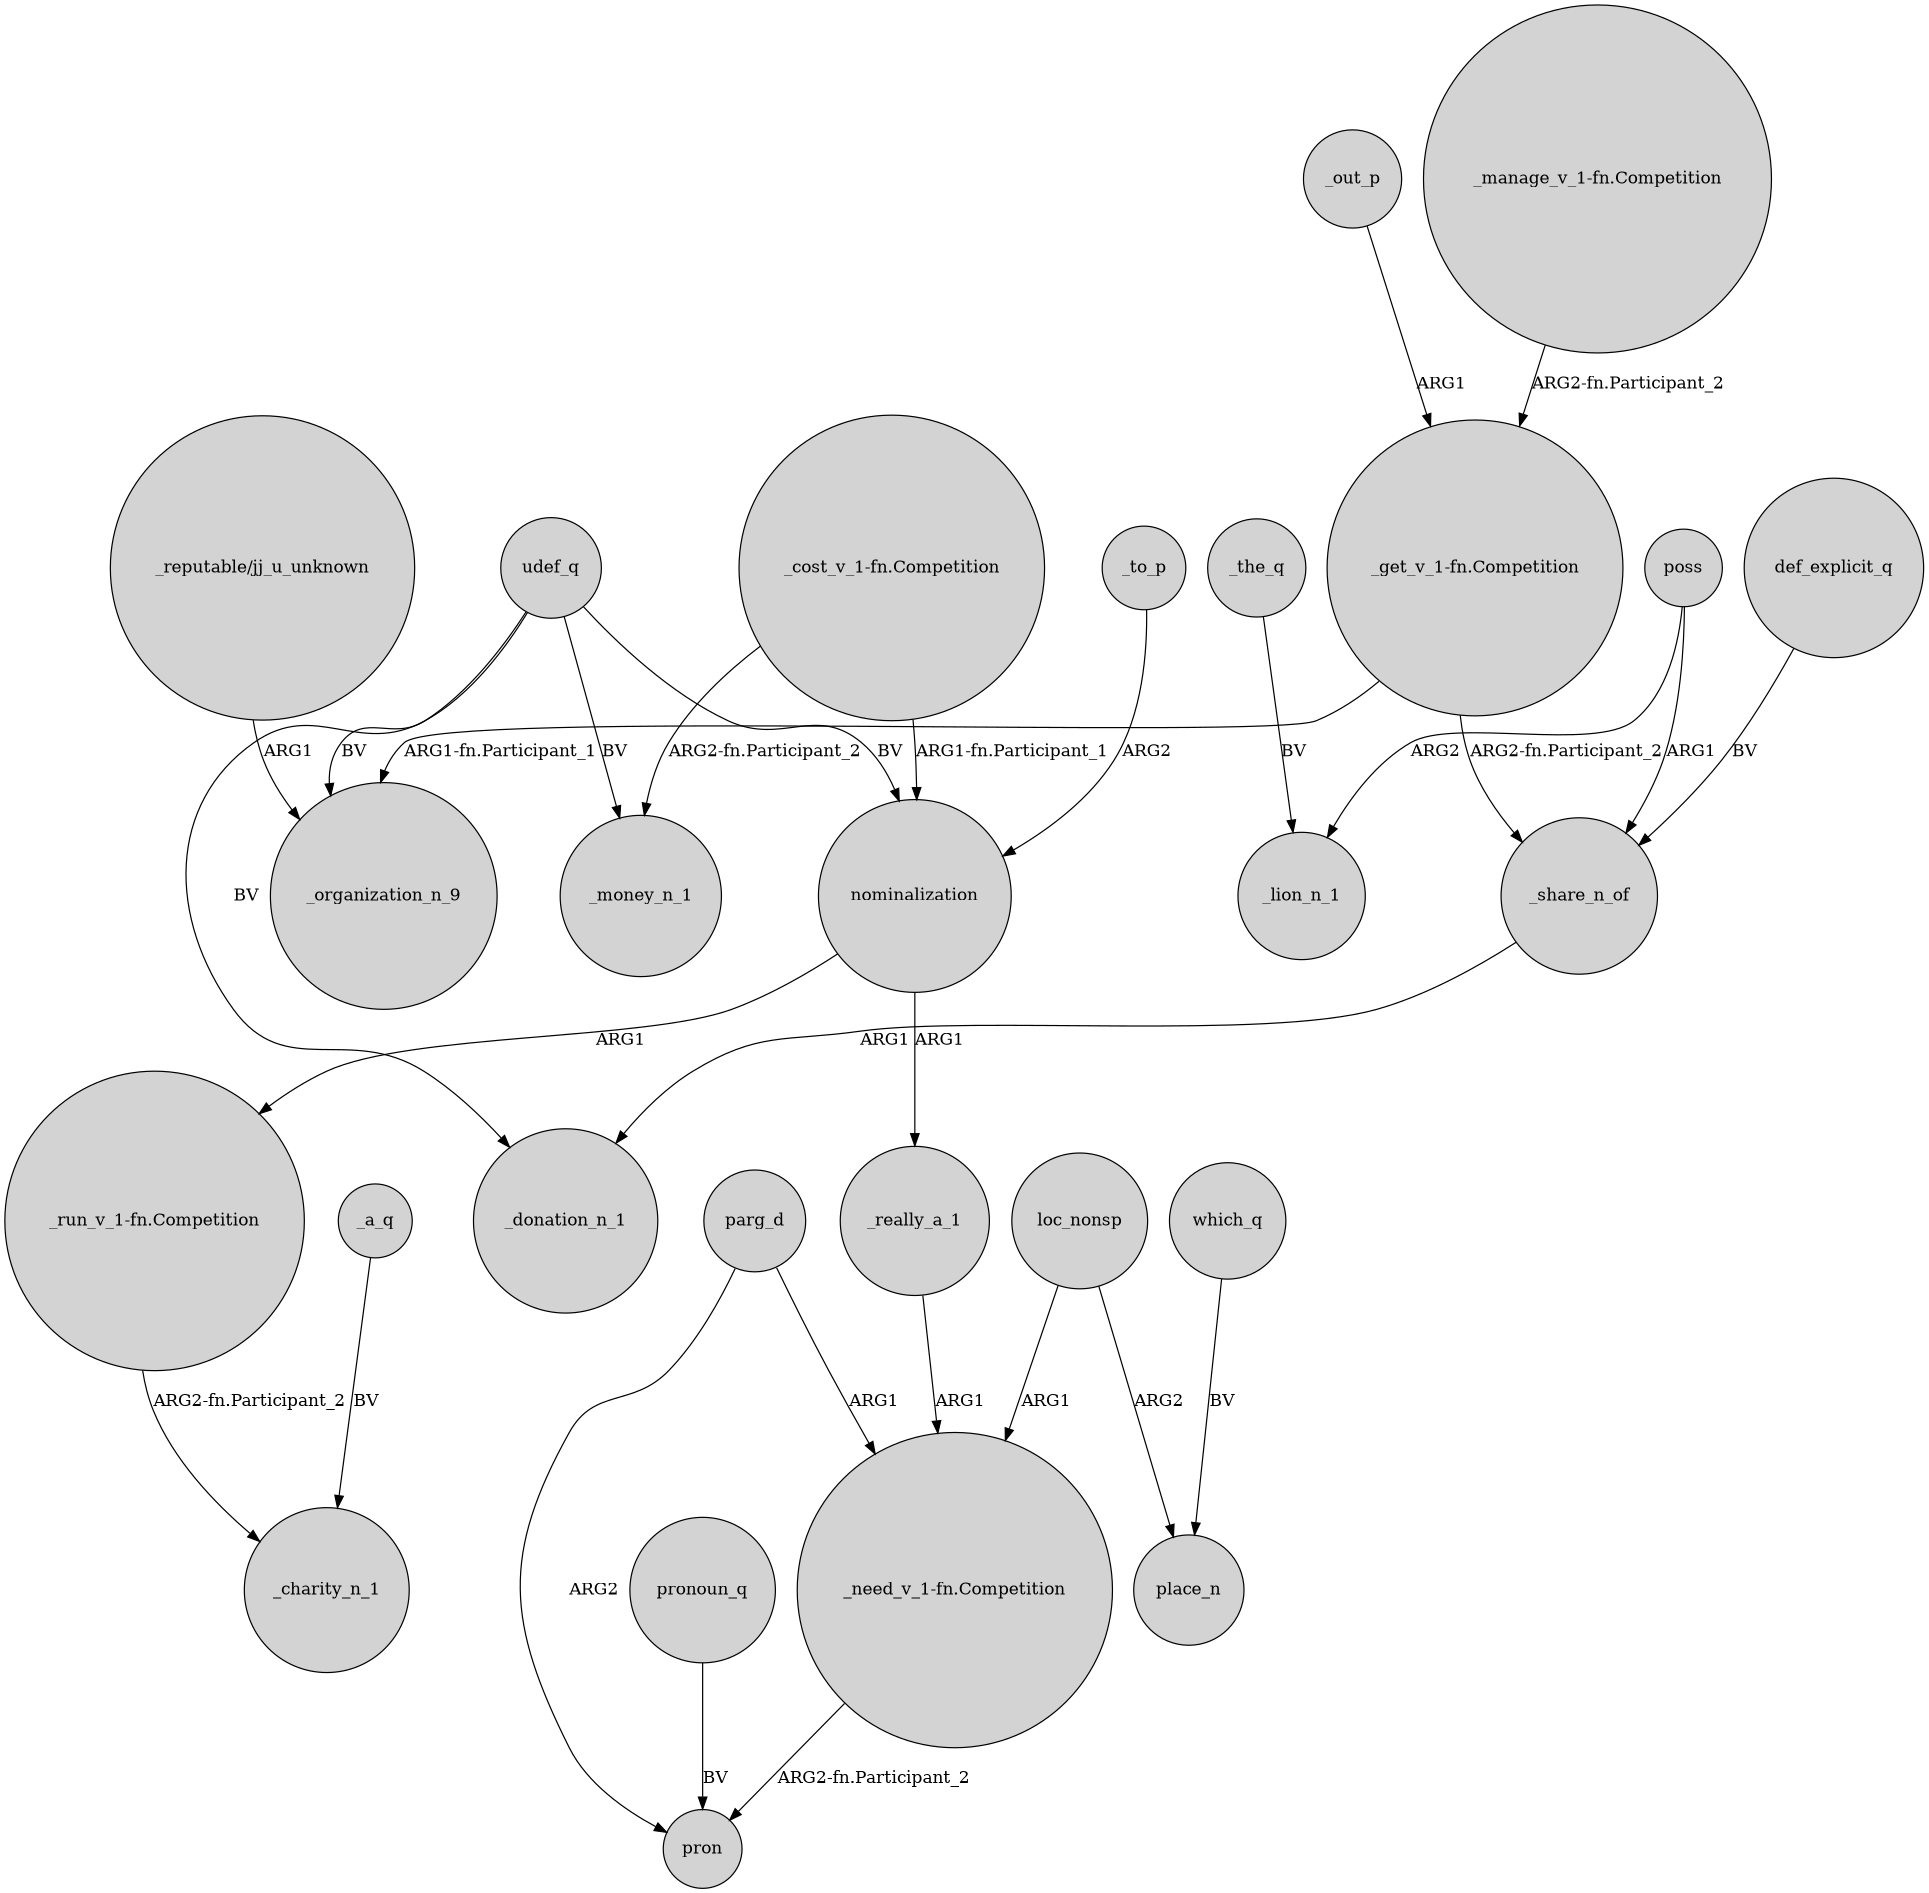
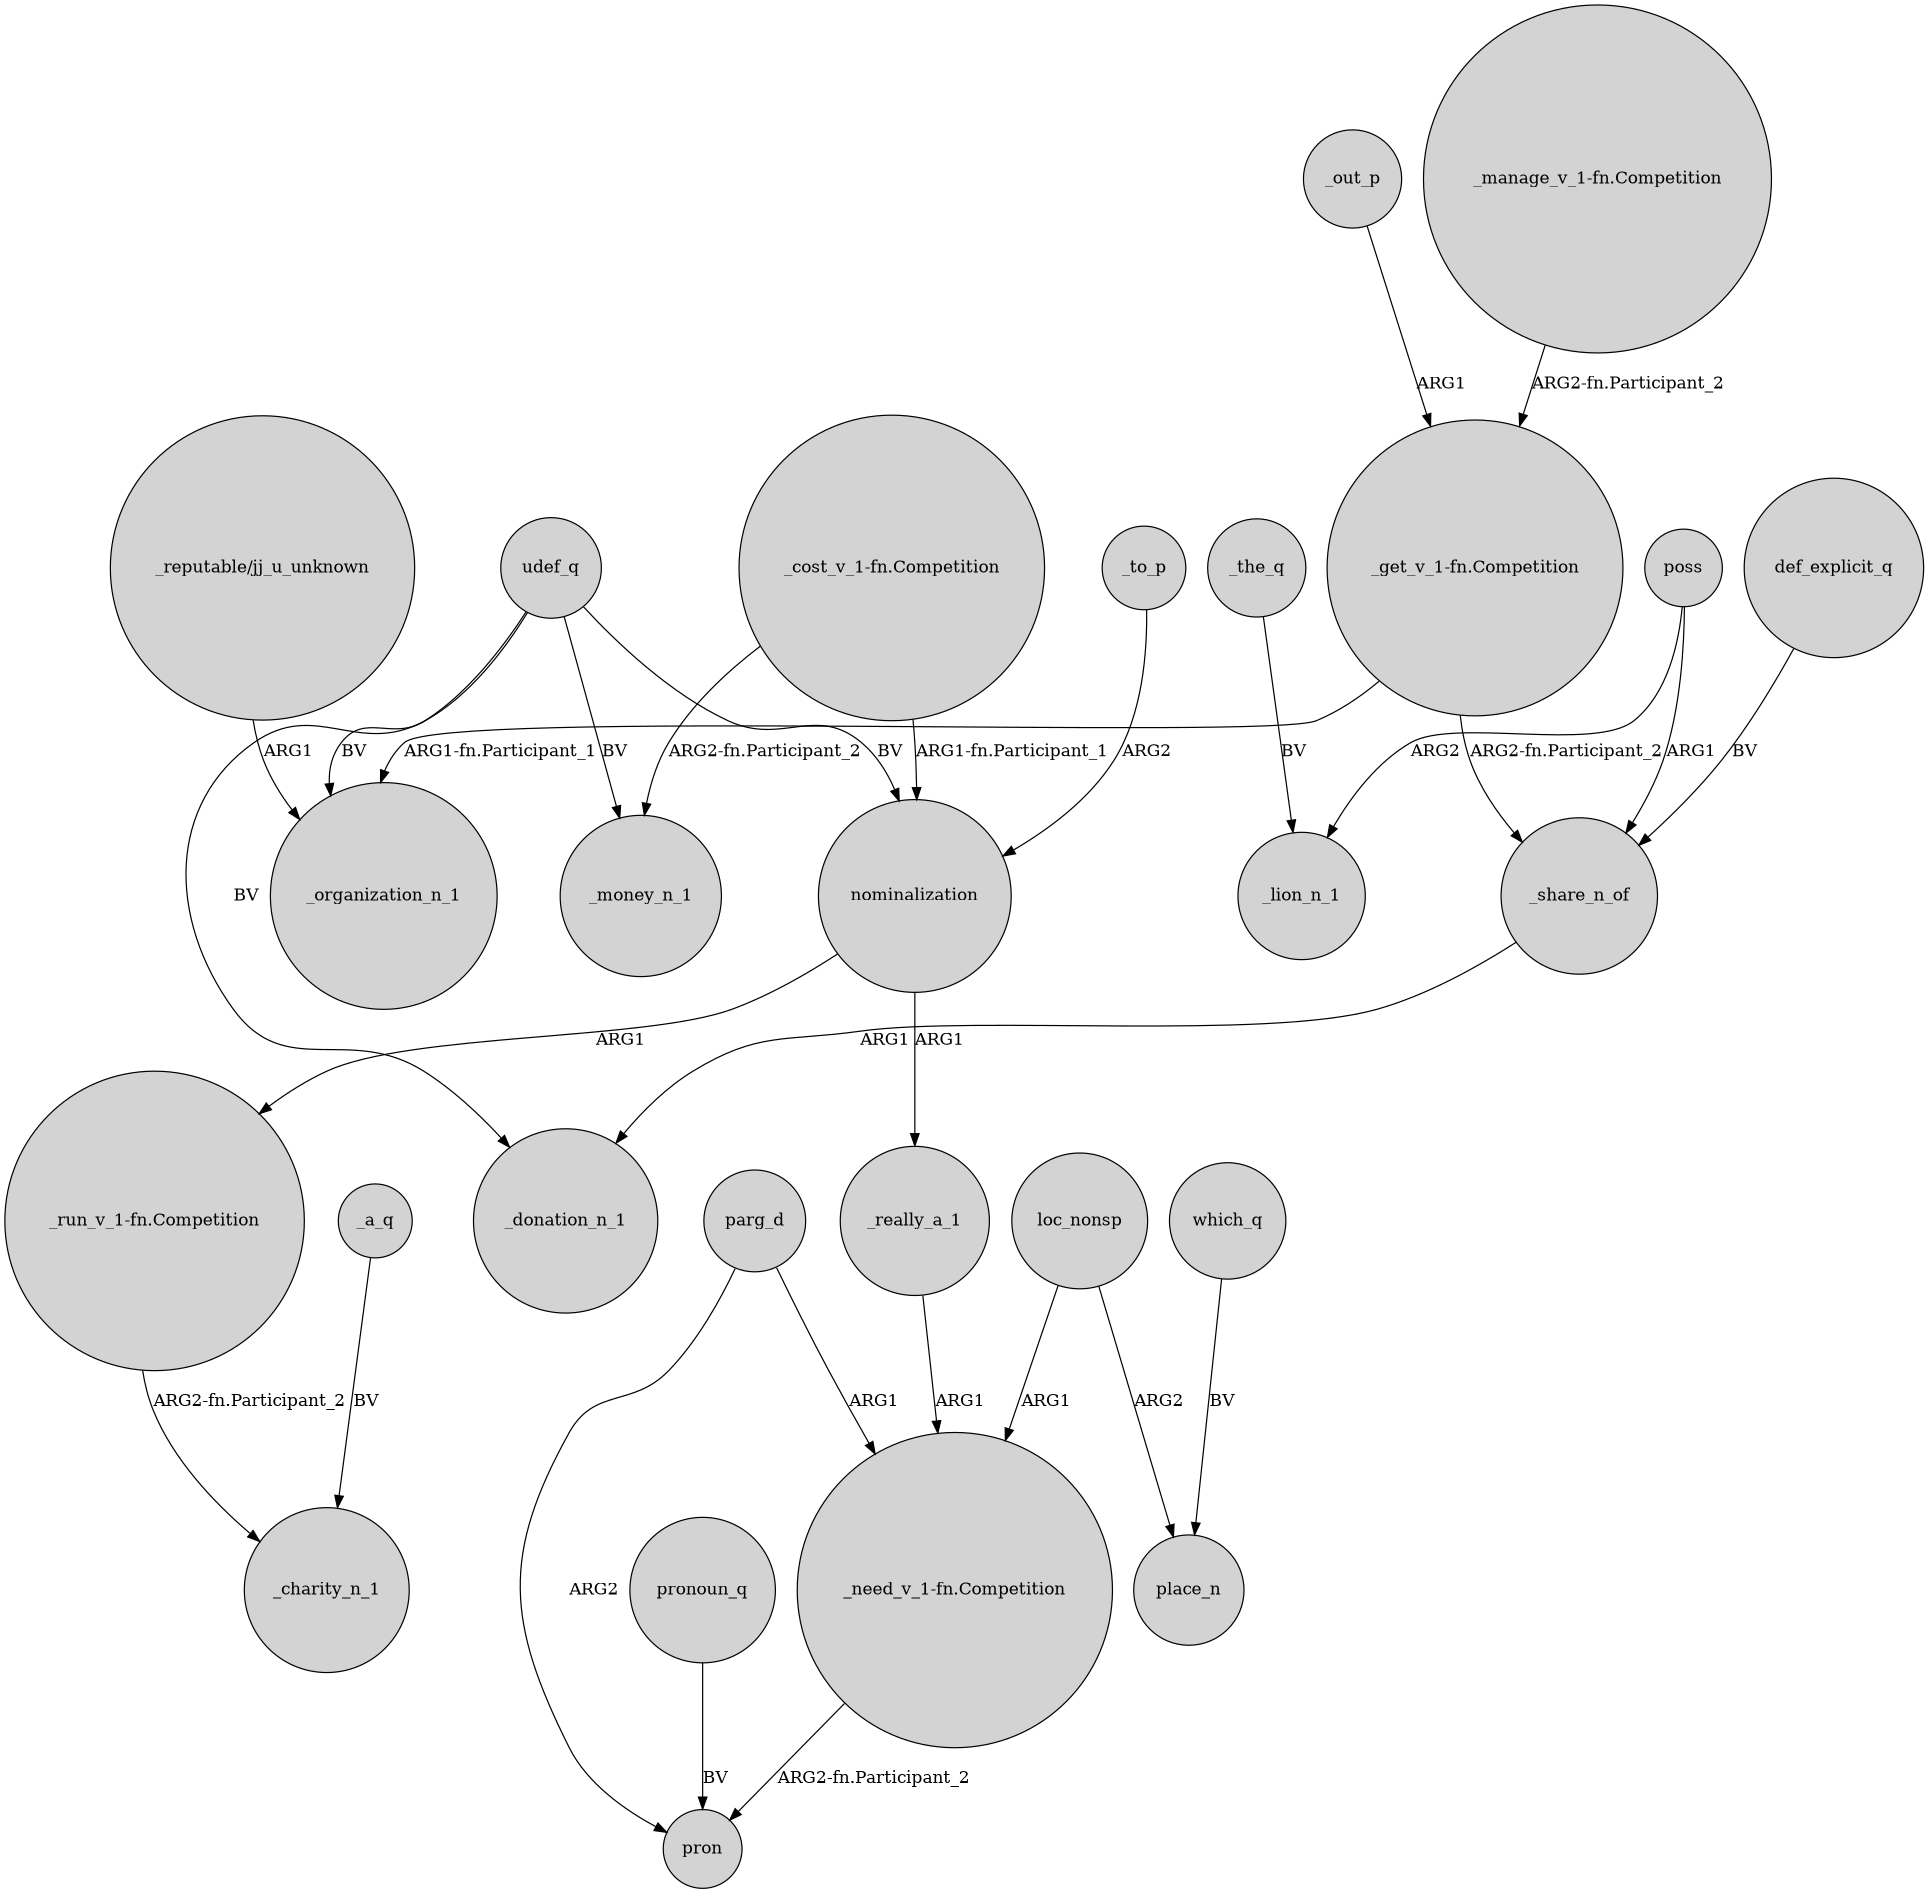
node "_organization_n_9": label "_organization_n_9" -> "_organization_n_1"
